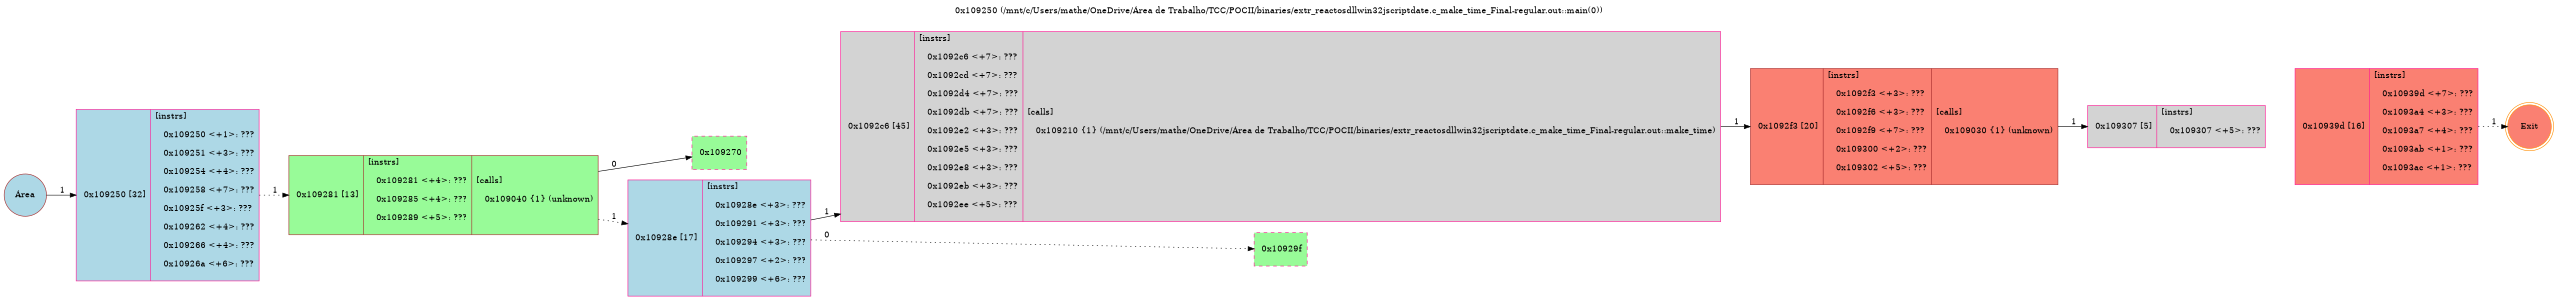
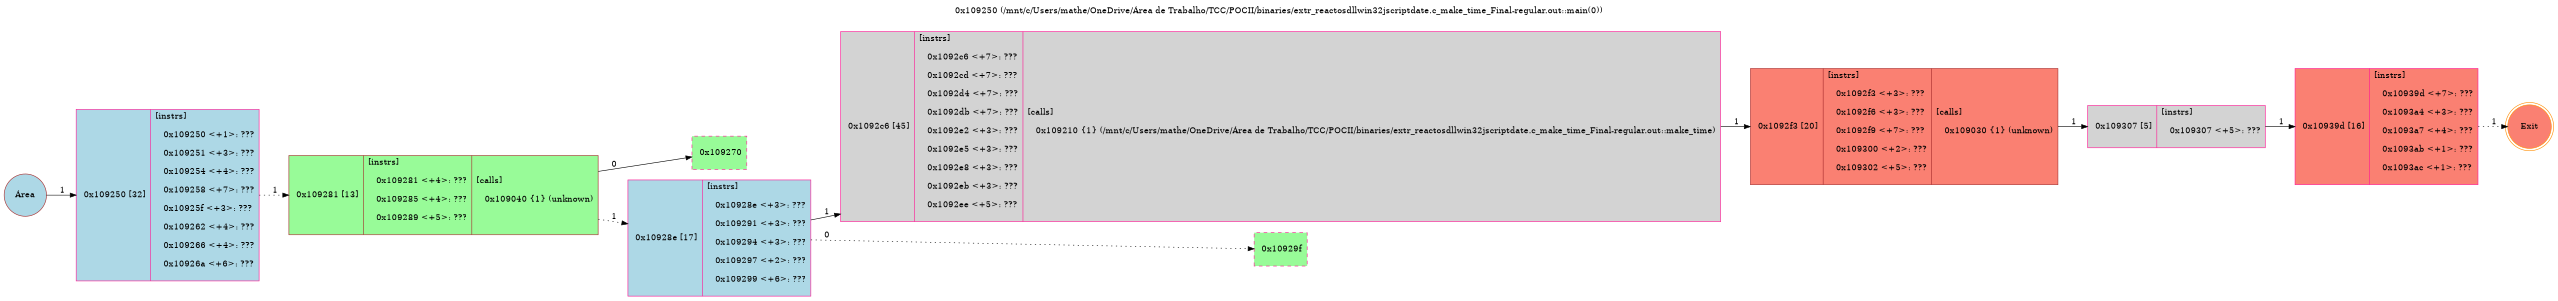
edge "0x109307 [5]" -> "0x10939d [16]": added, label "1"
